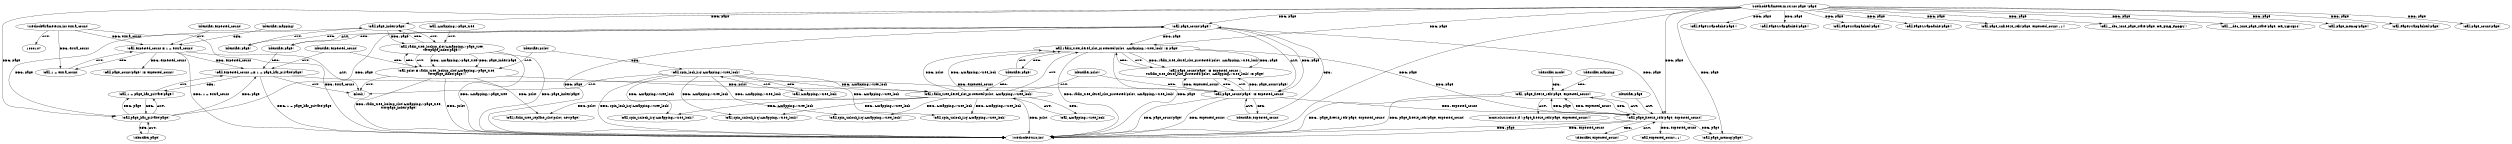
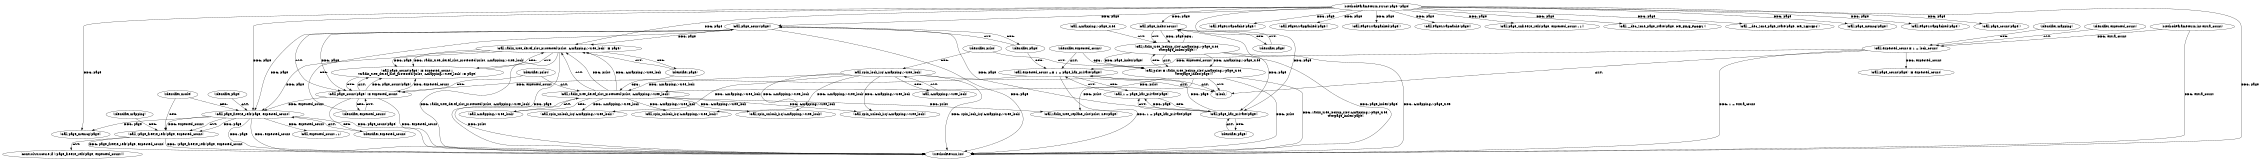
node "(Call,page_index(page))": label "(Call,page_index(page))" -> "(Call,page_index(count))"
node "1000107": removed
node "(Call,expected_count = 1 + extra_count)": label "(Call,expected_count = 1 + extra_count)" -> "(Call,expected_count = 1 + lock_count)"
node "(Call,1 + extra_count)": removed
edge "(Call,!page_freeze_refs(page, expected_count))" -> "(Call,page_freeze_refs(page, expected_count))": now "(Identifier,mode)" -> "(Call,page_freeze_refs(page, expected_count))"
